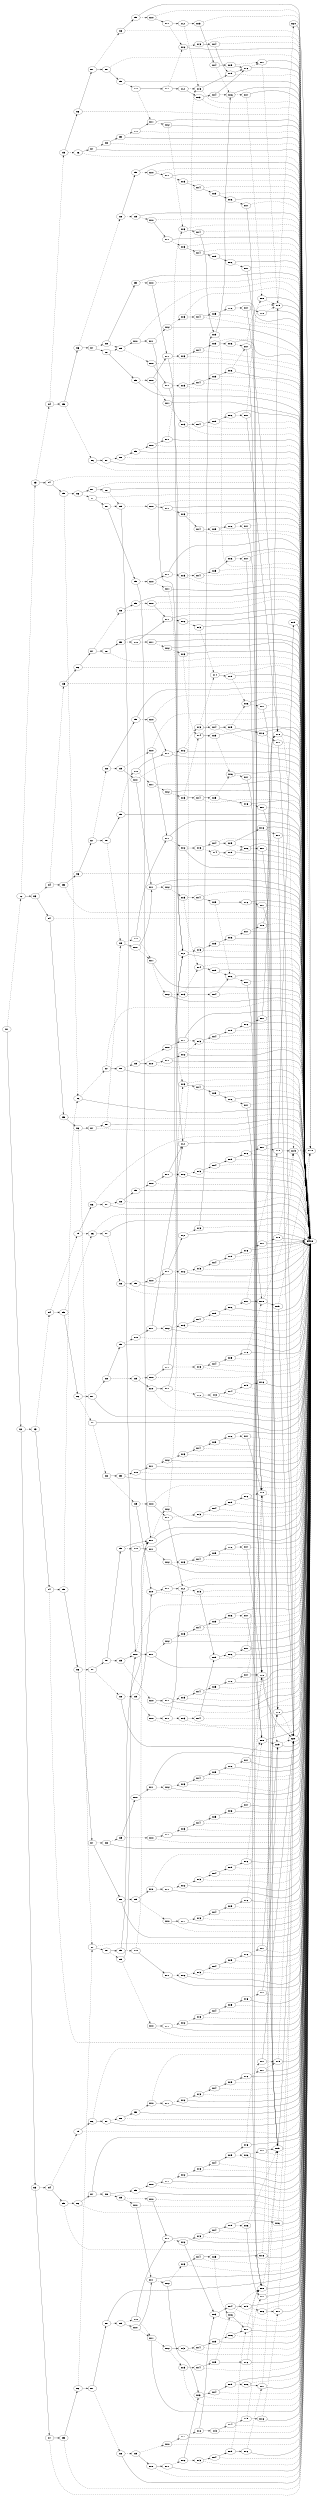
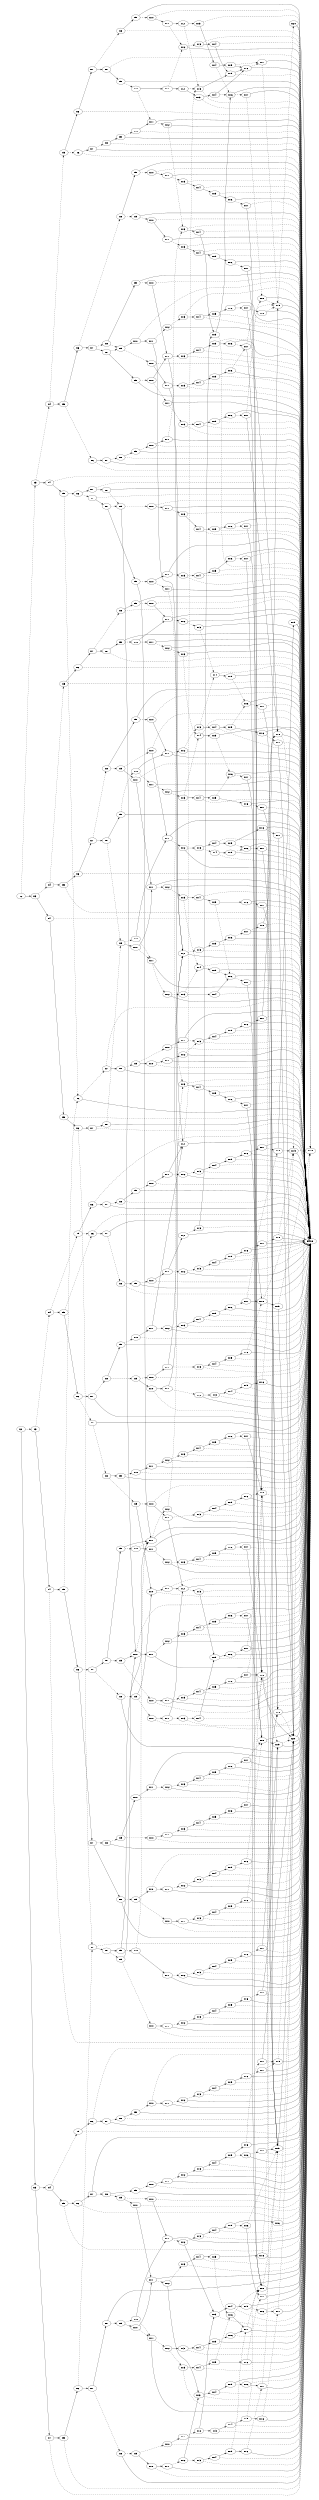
node "X1": removed
